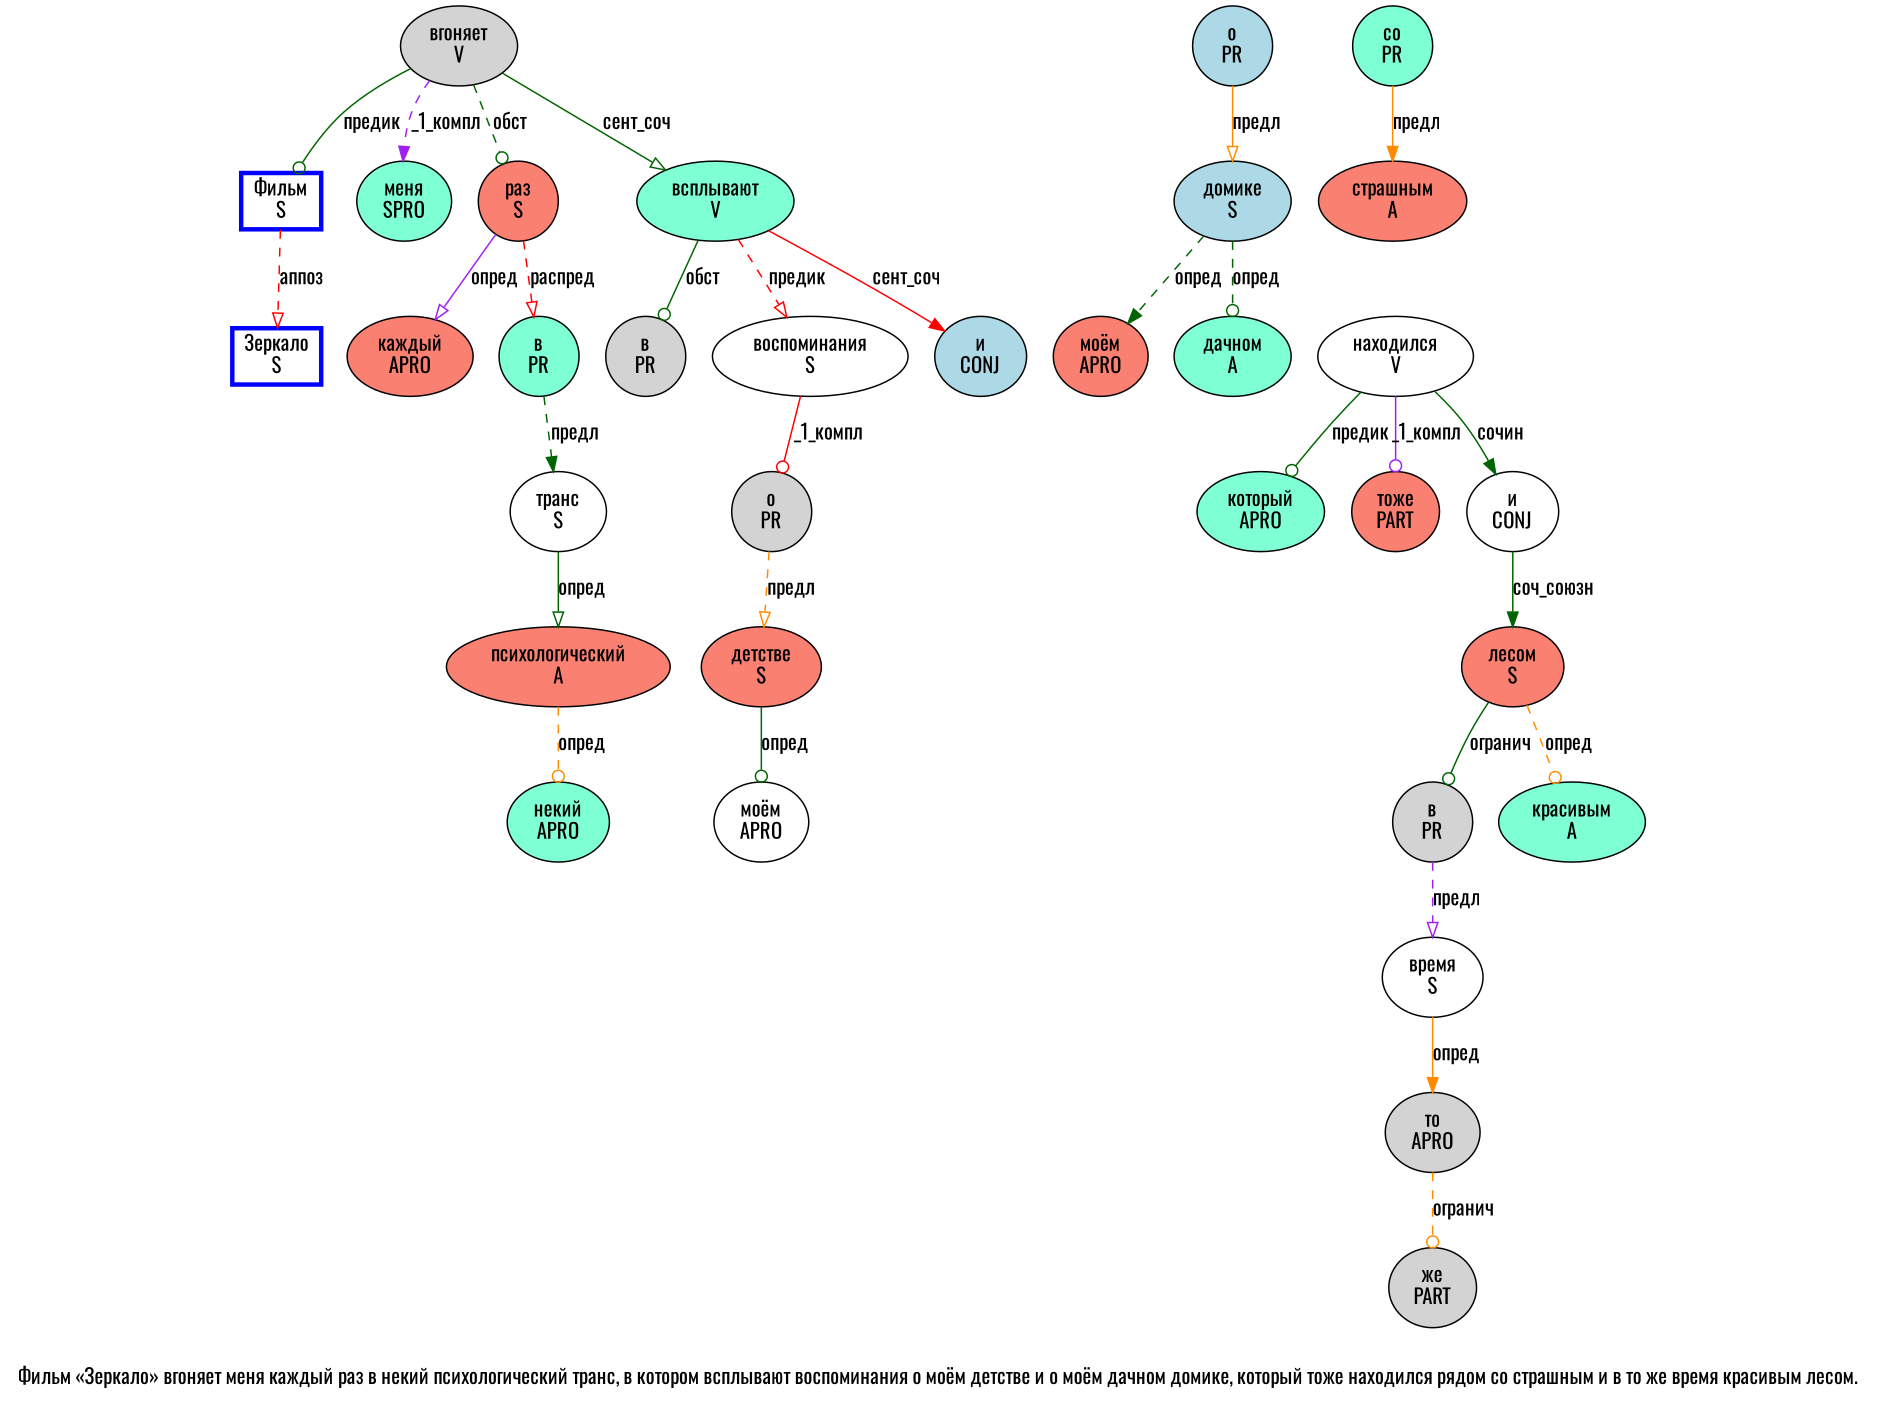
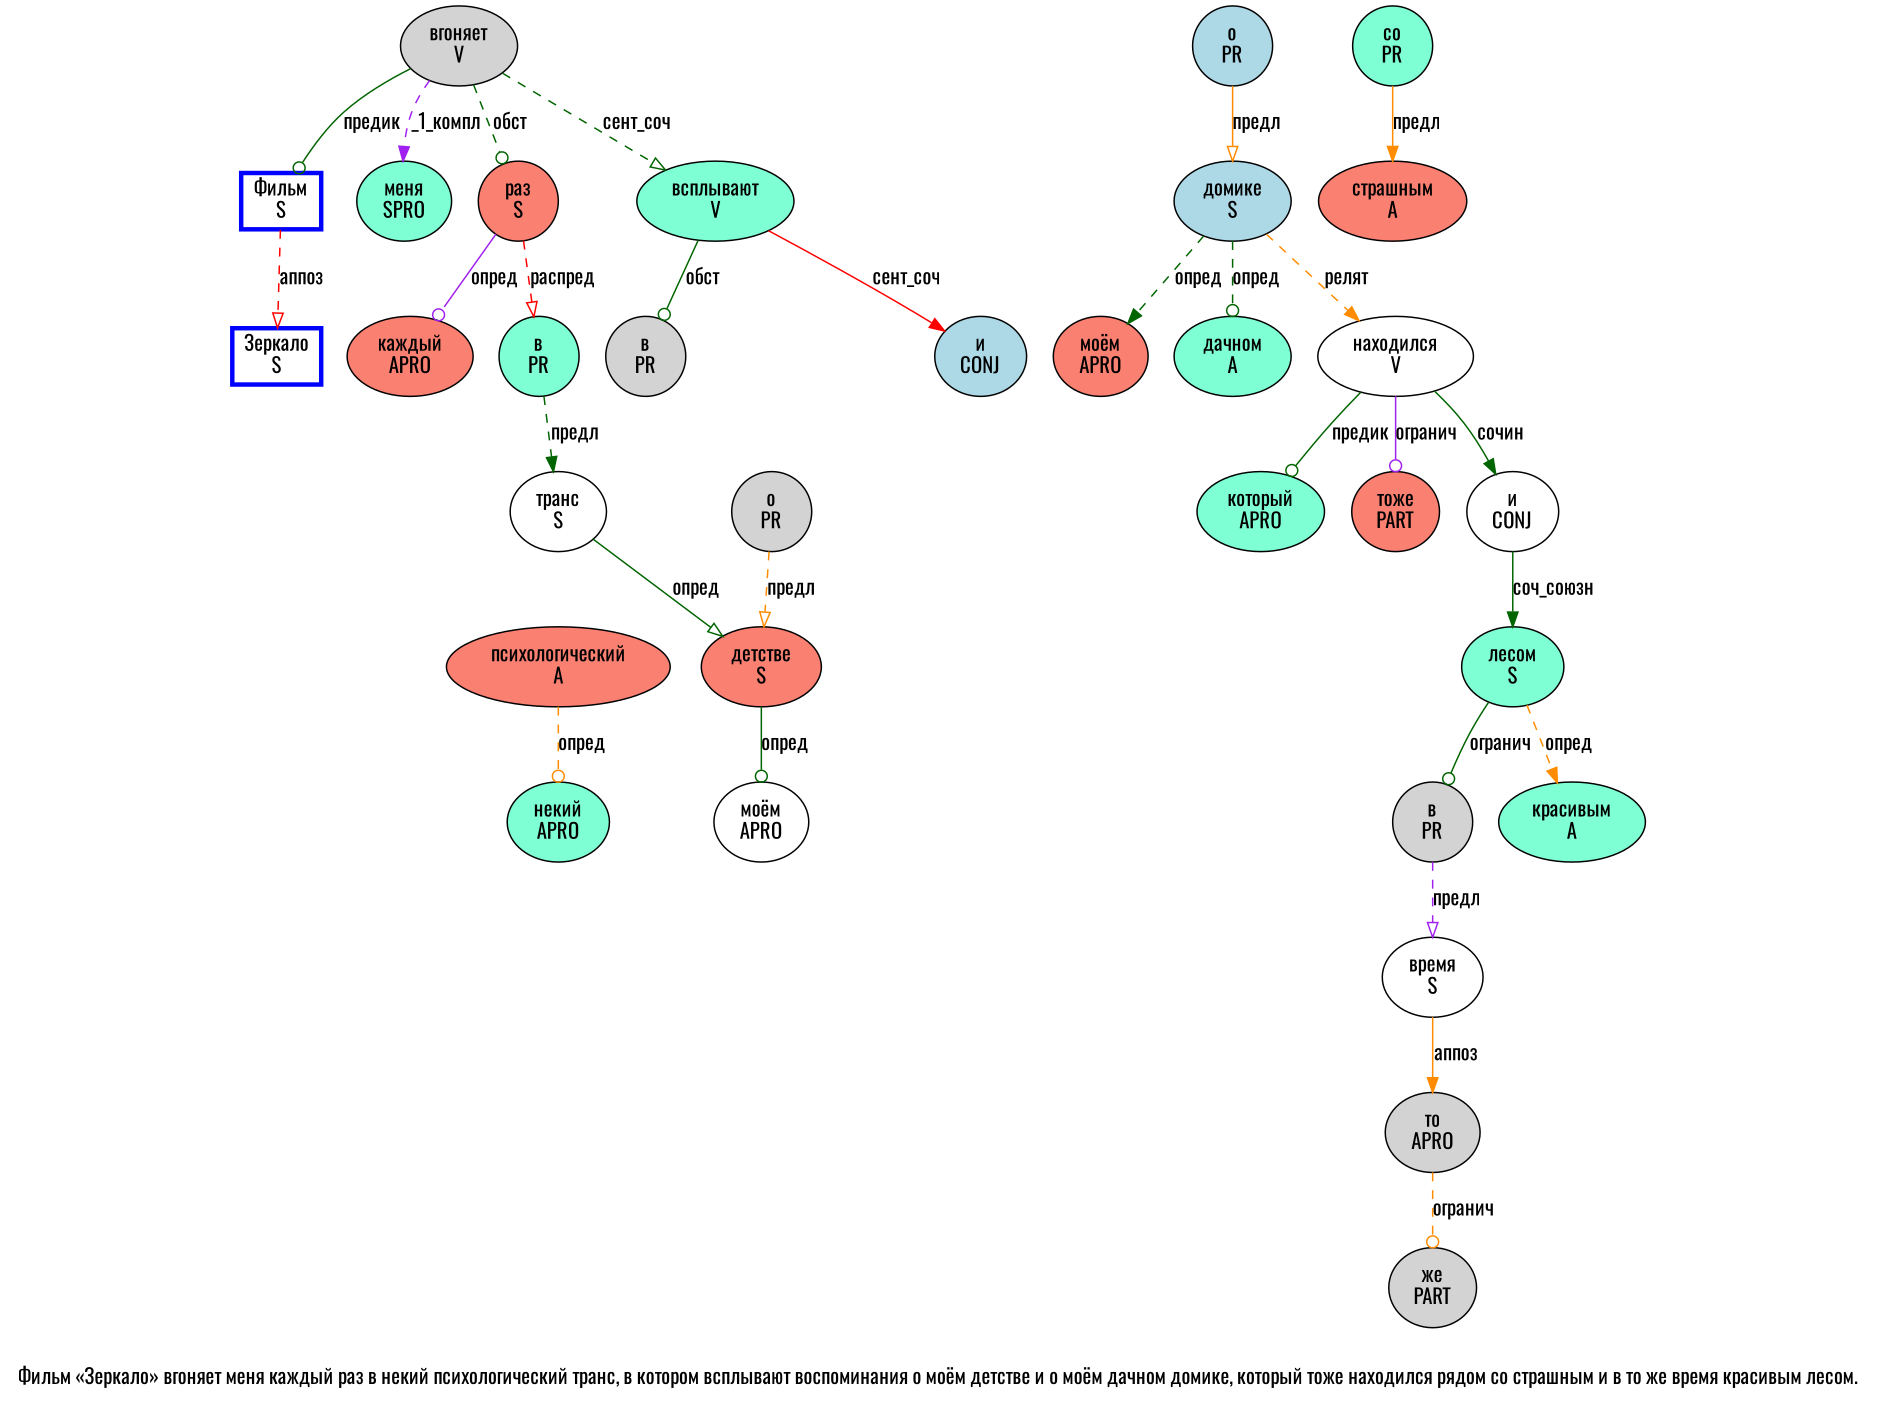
edge "вгоняет V" -> "всплывают V": style solid -> dashed
edge "раз S" -> "каждый APRO": arrowhead onormal -> odot
edge "домике S" -> "находился V": added, label "релят"
node "воспоминания S": removed
edge "находился V" -> "тоже PART": label "_1_компл" -> "огранич"
edge "транс S" -> "психологический A": now "транс S" -> "детстве S"
node "лесом S": fillcolor salmon -> aquamarine
edge "лесом S" -> "красивым A": arrowhead odot -> normal
edge "время S" -> "то APRO": label "опред" -> "аппоз"
